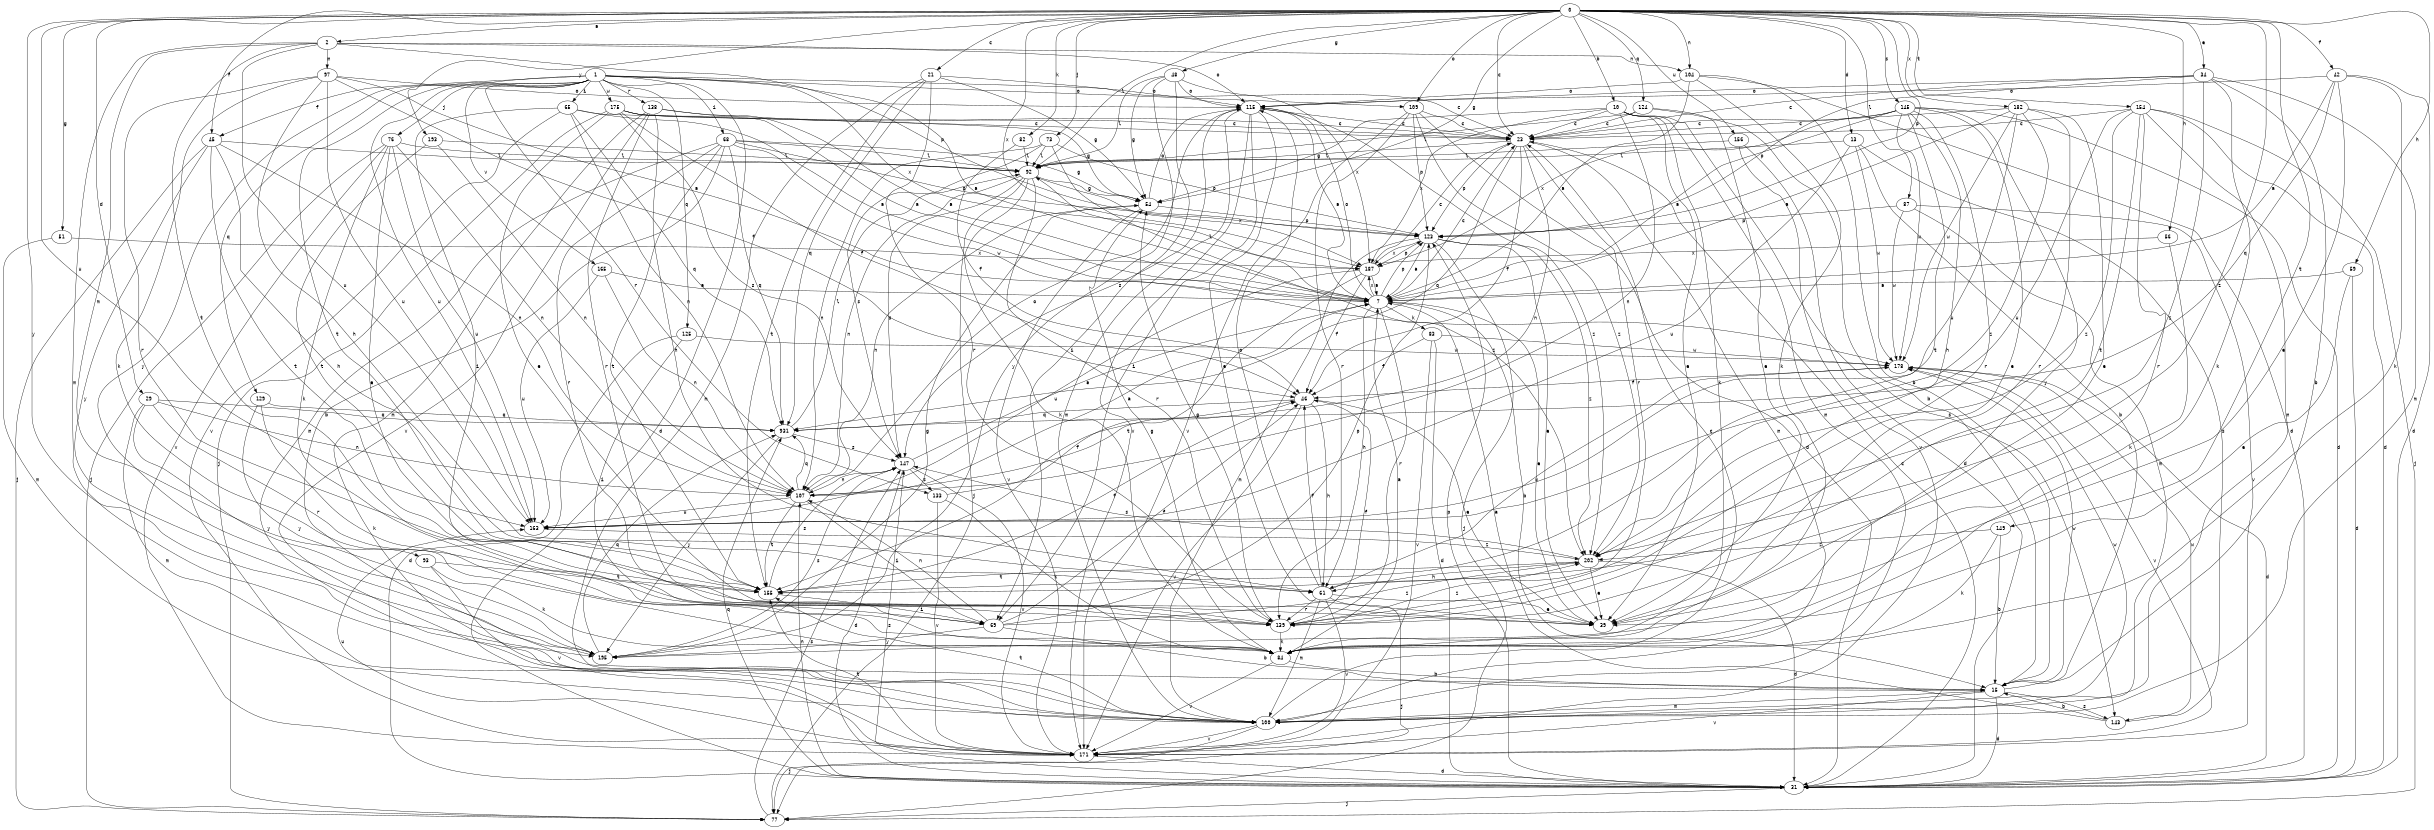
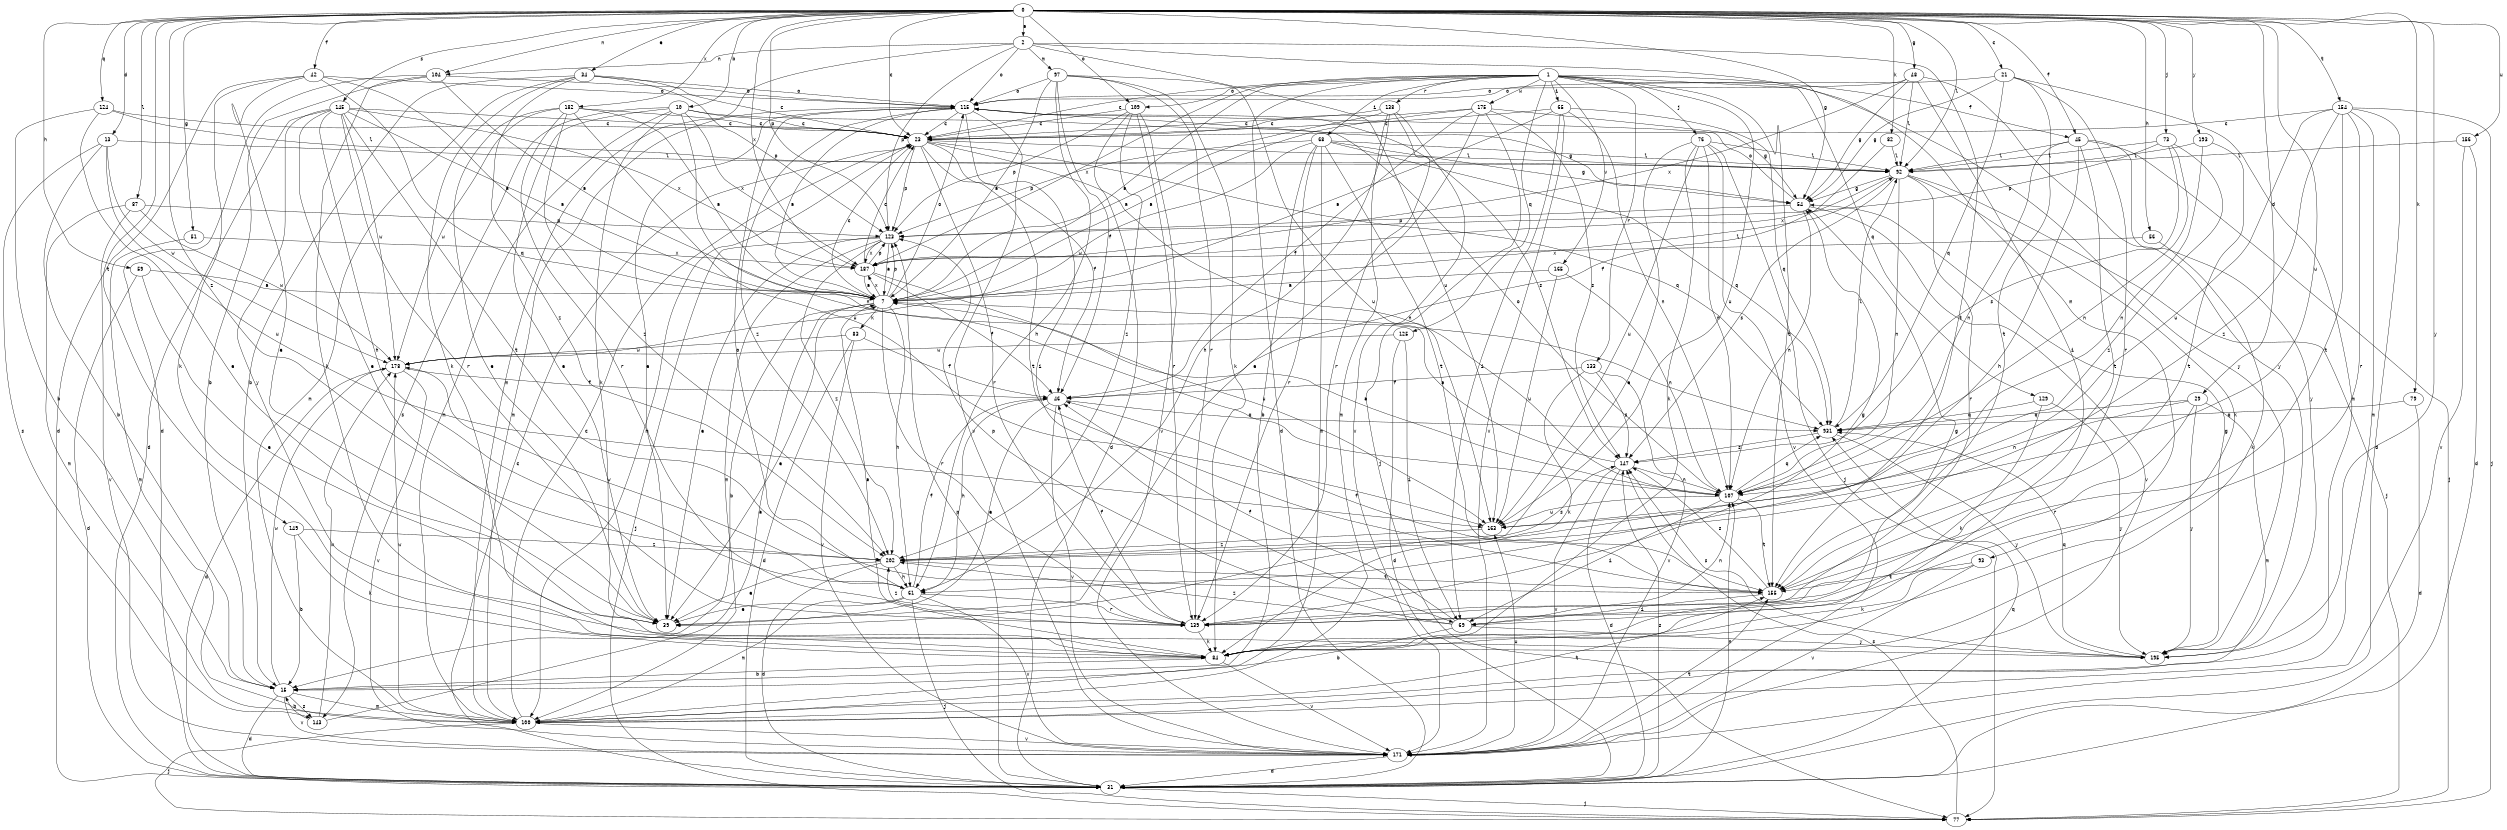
node "79": added
edge "187" -> "155": now "23" -> "155"
edge "147" -> "133": reversed
